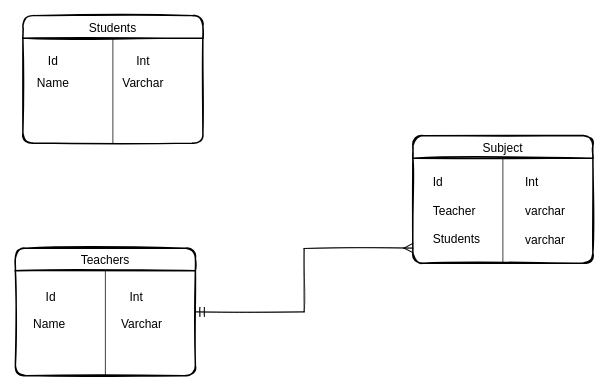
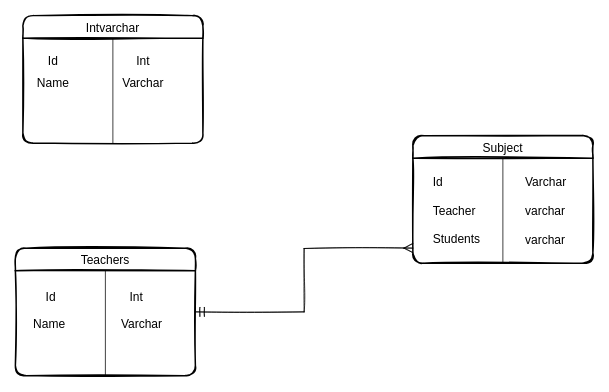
node "Students": label "Students" -> "Intvarchar"
node "Intvarchar varchar": label "Intvarchar varchar" -> "Varcharvarchar varchar"
